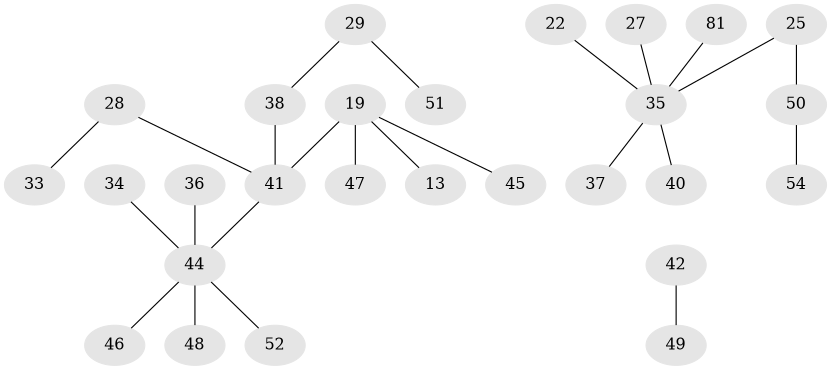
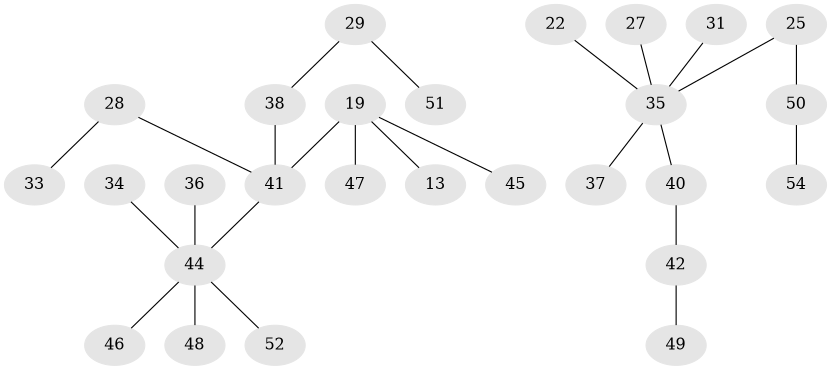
node "81": label "81" -> "31"
edge "40" -- "42": added
